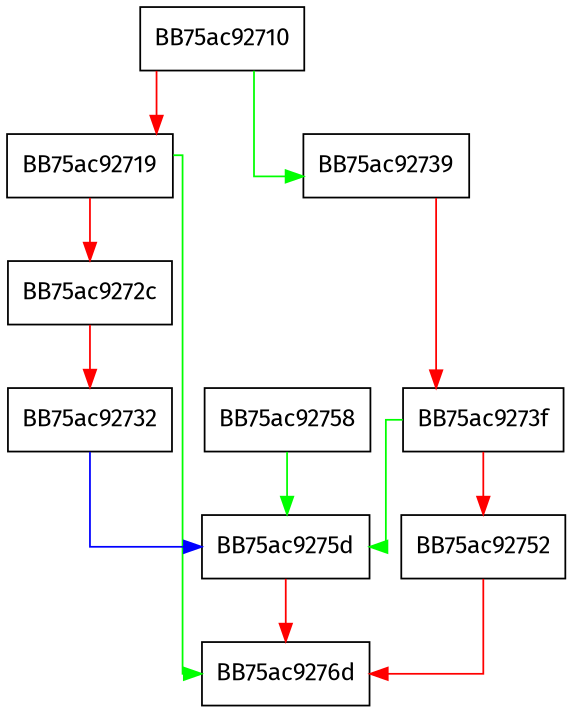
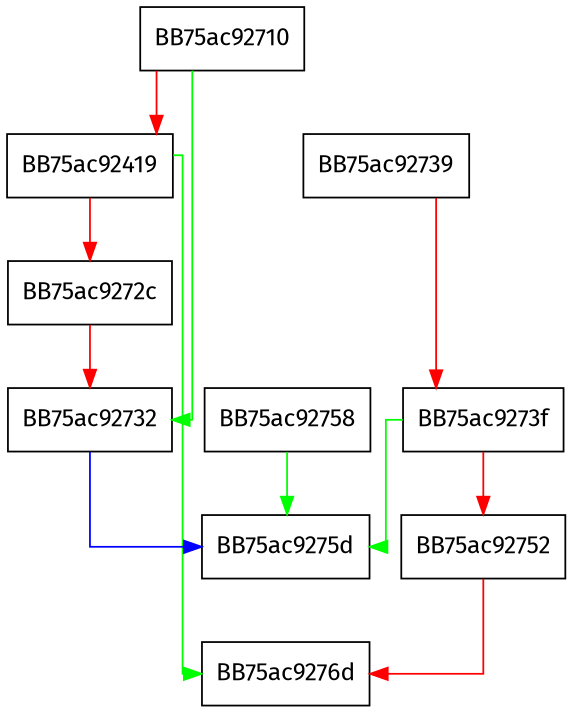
edge "BB75ac92710" -> "BB75ac92739": now "BB75ac92710" -> "BB75ac92732"
node "BB75ac92719": label "BB75ac92719" -> "BB75ac92419"
edge "BB75ac9275d" -> "BB75ac9276d": removed
